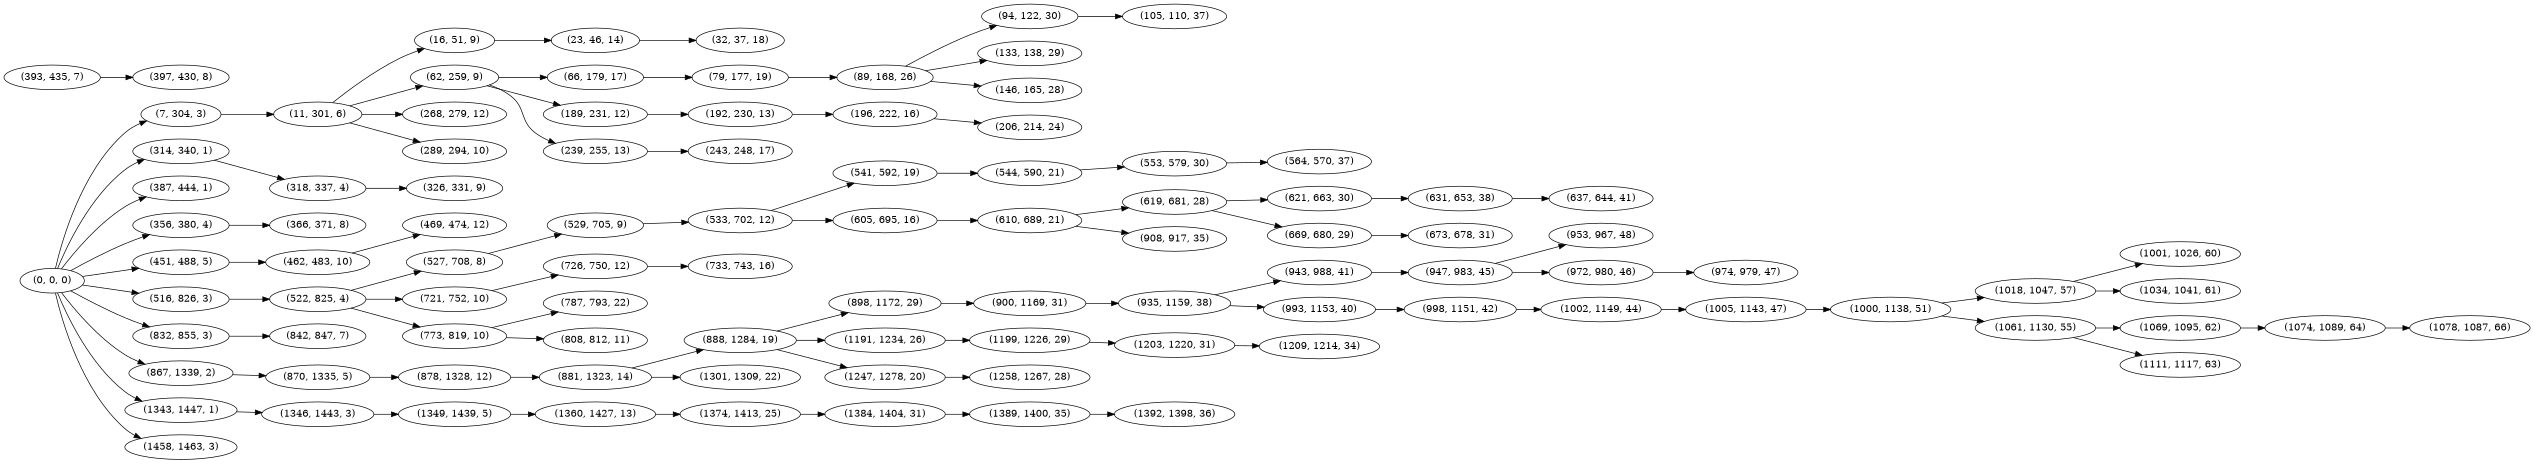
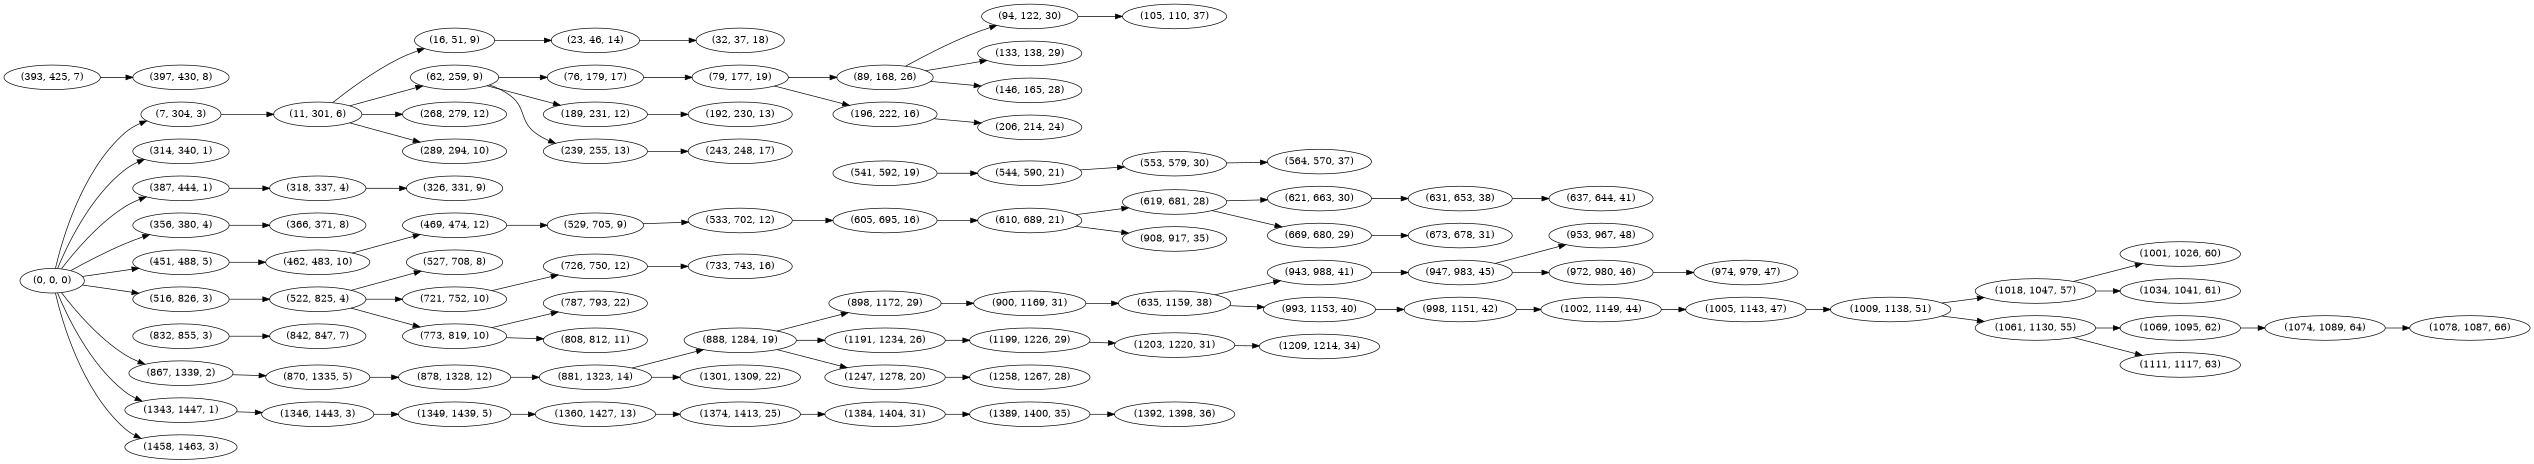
node "(393, 435, 7)": label "(393, 435, 7)" -> "(393, 425, 7)"
node "(66, 179, 17)": label "(66, 179, 17)" -> "(76, 179, 17)"
edge "(192, 230, 13)" -> "(196, 222, 16)": now "(79, 177, 19)" -> "(196, 222, 16)"
edge "(314, 340, 1)" -> "(318, 337, 4)": now "(387, 444, 1)" -> "(318, 337, 4)"
edge "(533, 702, 12)" -> "(541, 592, 19)": removed
edge "(527, 708, 8)" -> "(529, 705, 9)": now "(469, 474, 12)" -> "(529, 705, 9)"
node "(935, 1159, 38)": label "(935, 1159, 38)" -> "(635, 1159, 38)"
edge "(0, 0, 0)" -> "(832, 855, 3)": removed
node "(1000, 1138, 51)": label "(1000, 1138, 51)" -> "(1009, 1138, 51)"
